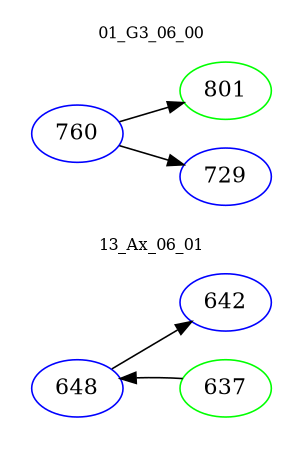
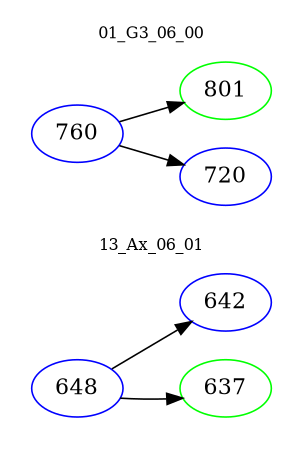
node "729": label "729" -> "720"
edge "637" -> "648": reversed
